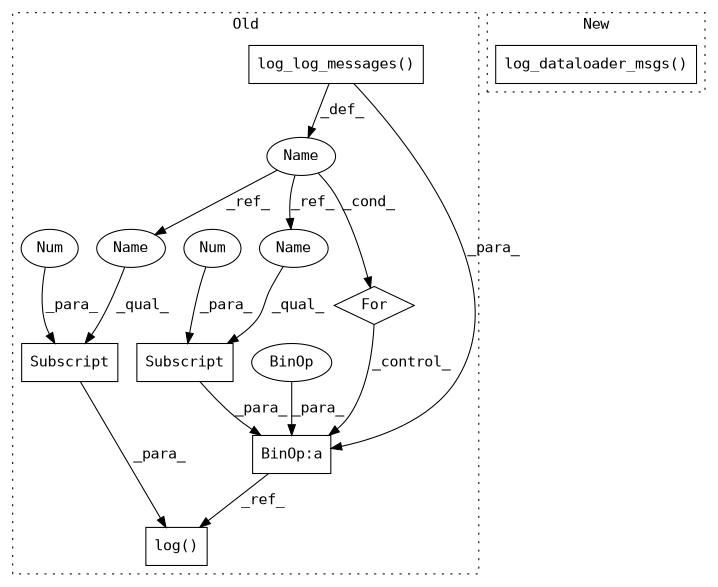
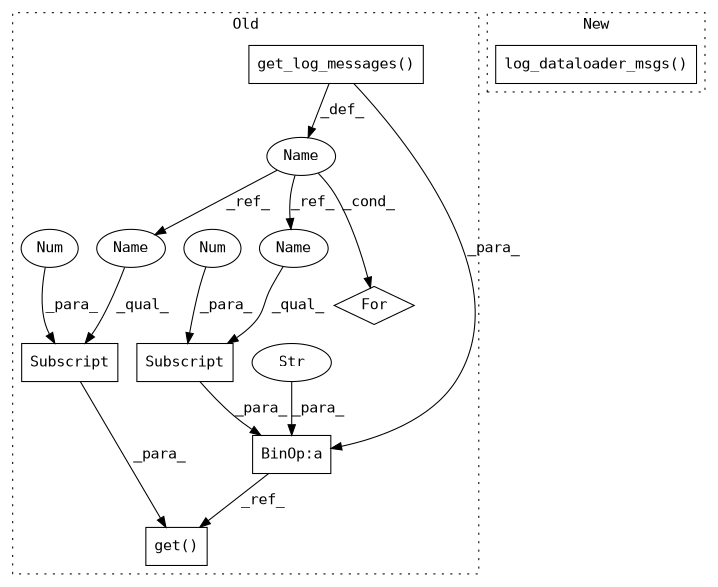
node "log_log_messages()": label "log_log_messages()" -> "get_log_messages()"
node "BinOp": label "BinOp" -> "Str"
edge "For" -> "BinOp:a": removed, label "_control_"
node "log()": label "log()" -> "get()"
